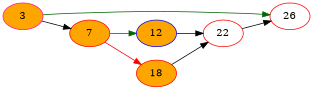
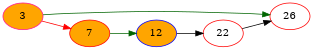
edge "3" -> "7": color black -> red
node "18": removed
